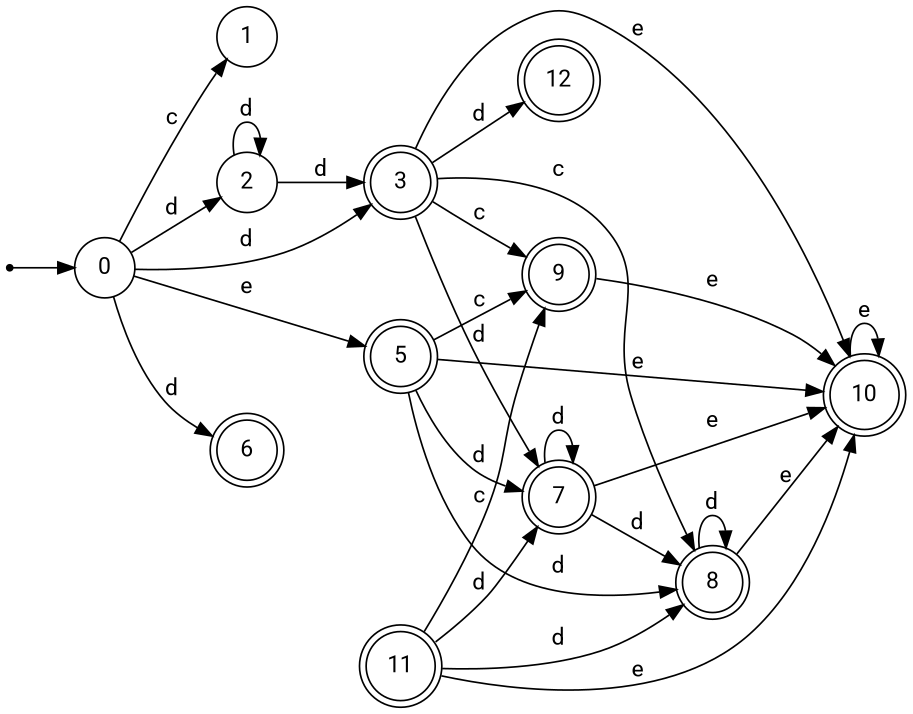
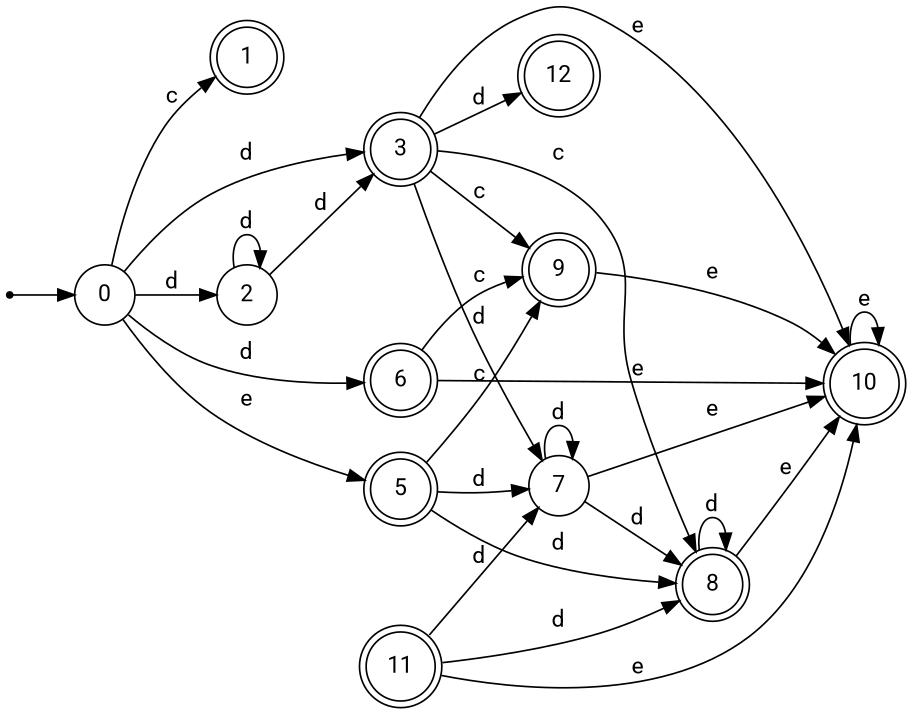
node "1": shape circle -> doublecircle
edge "5" -> "10": now "6" -> "10"
node "7": shape doublecircle -> circle
edge "11" -> "9": now "6" -> "9"
